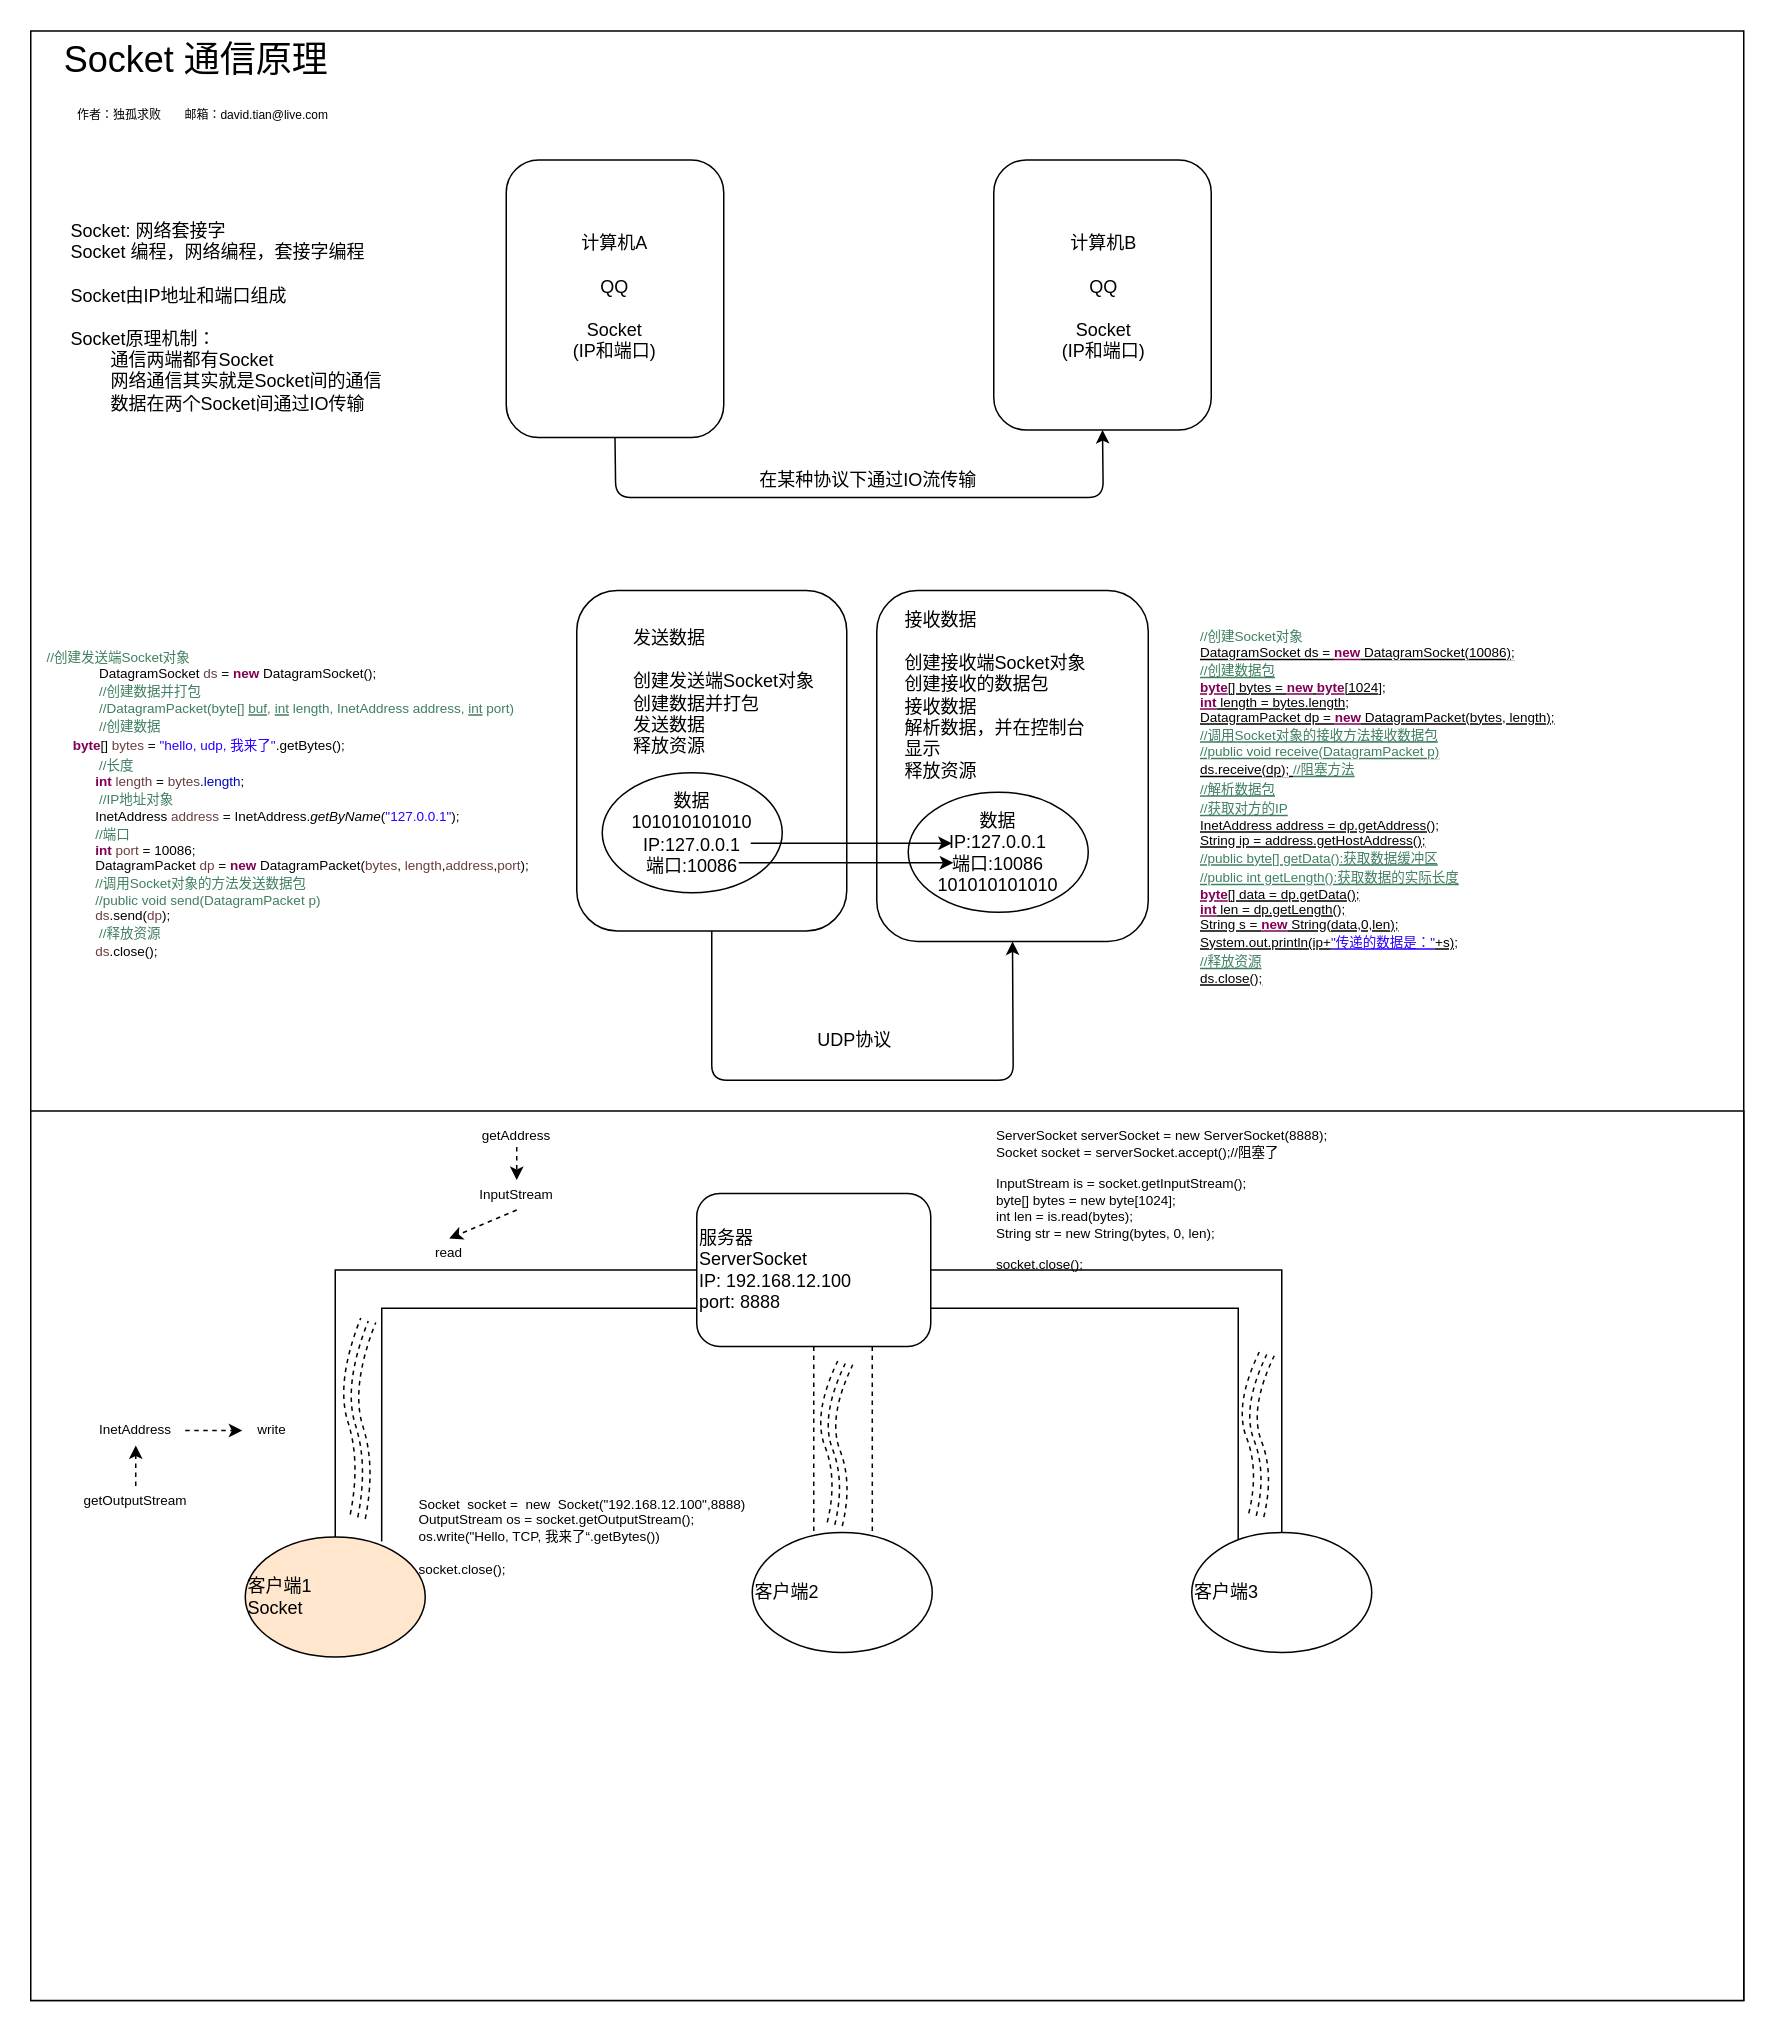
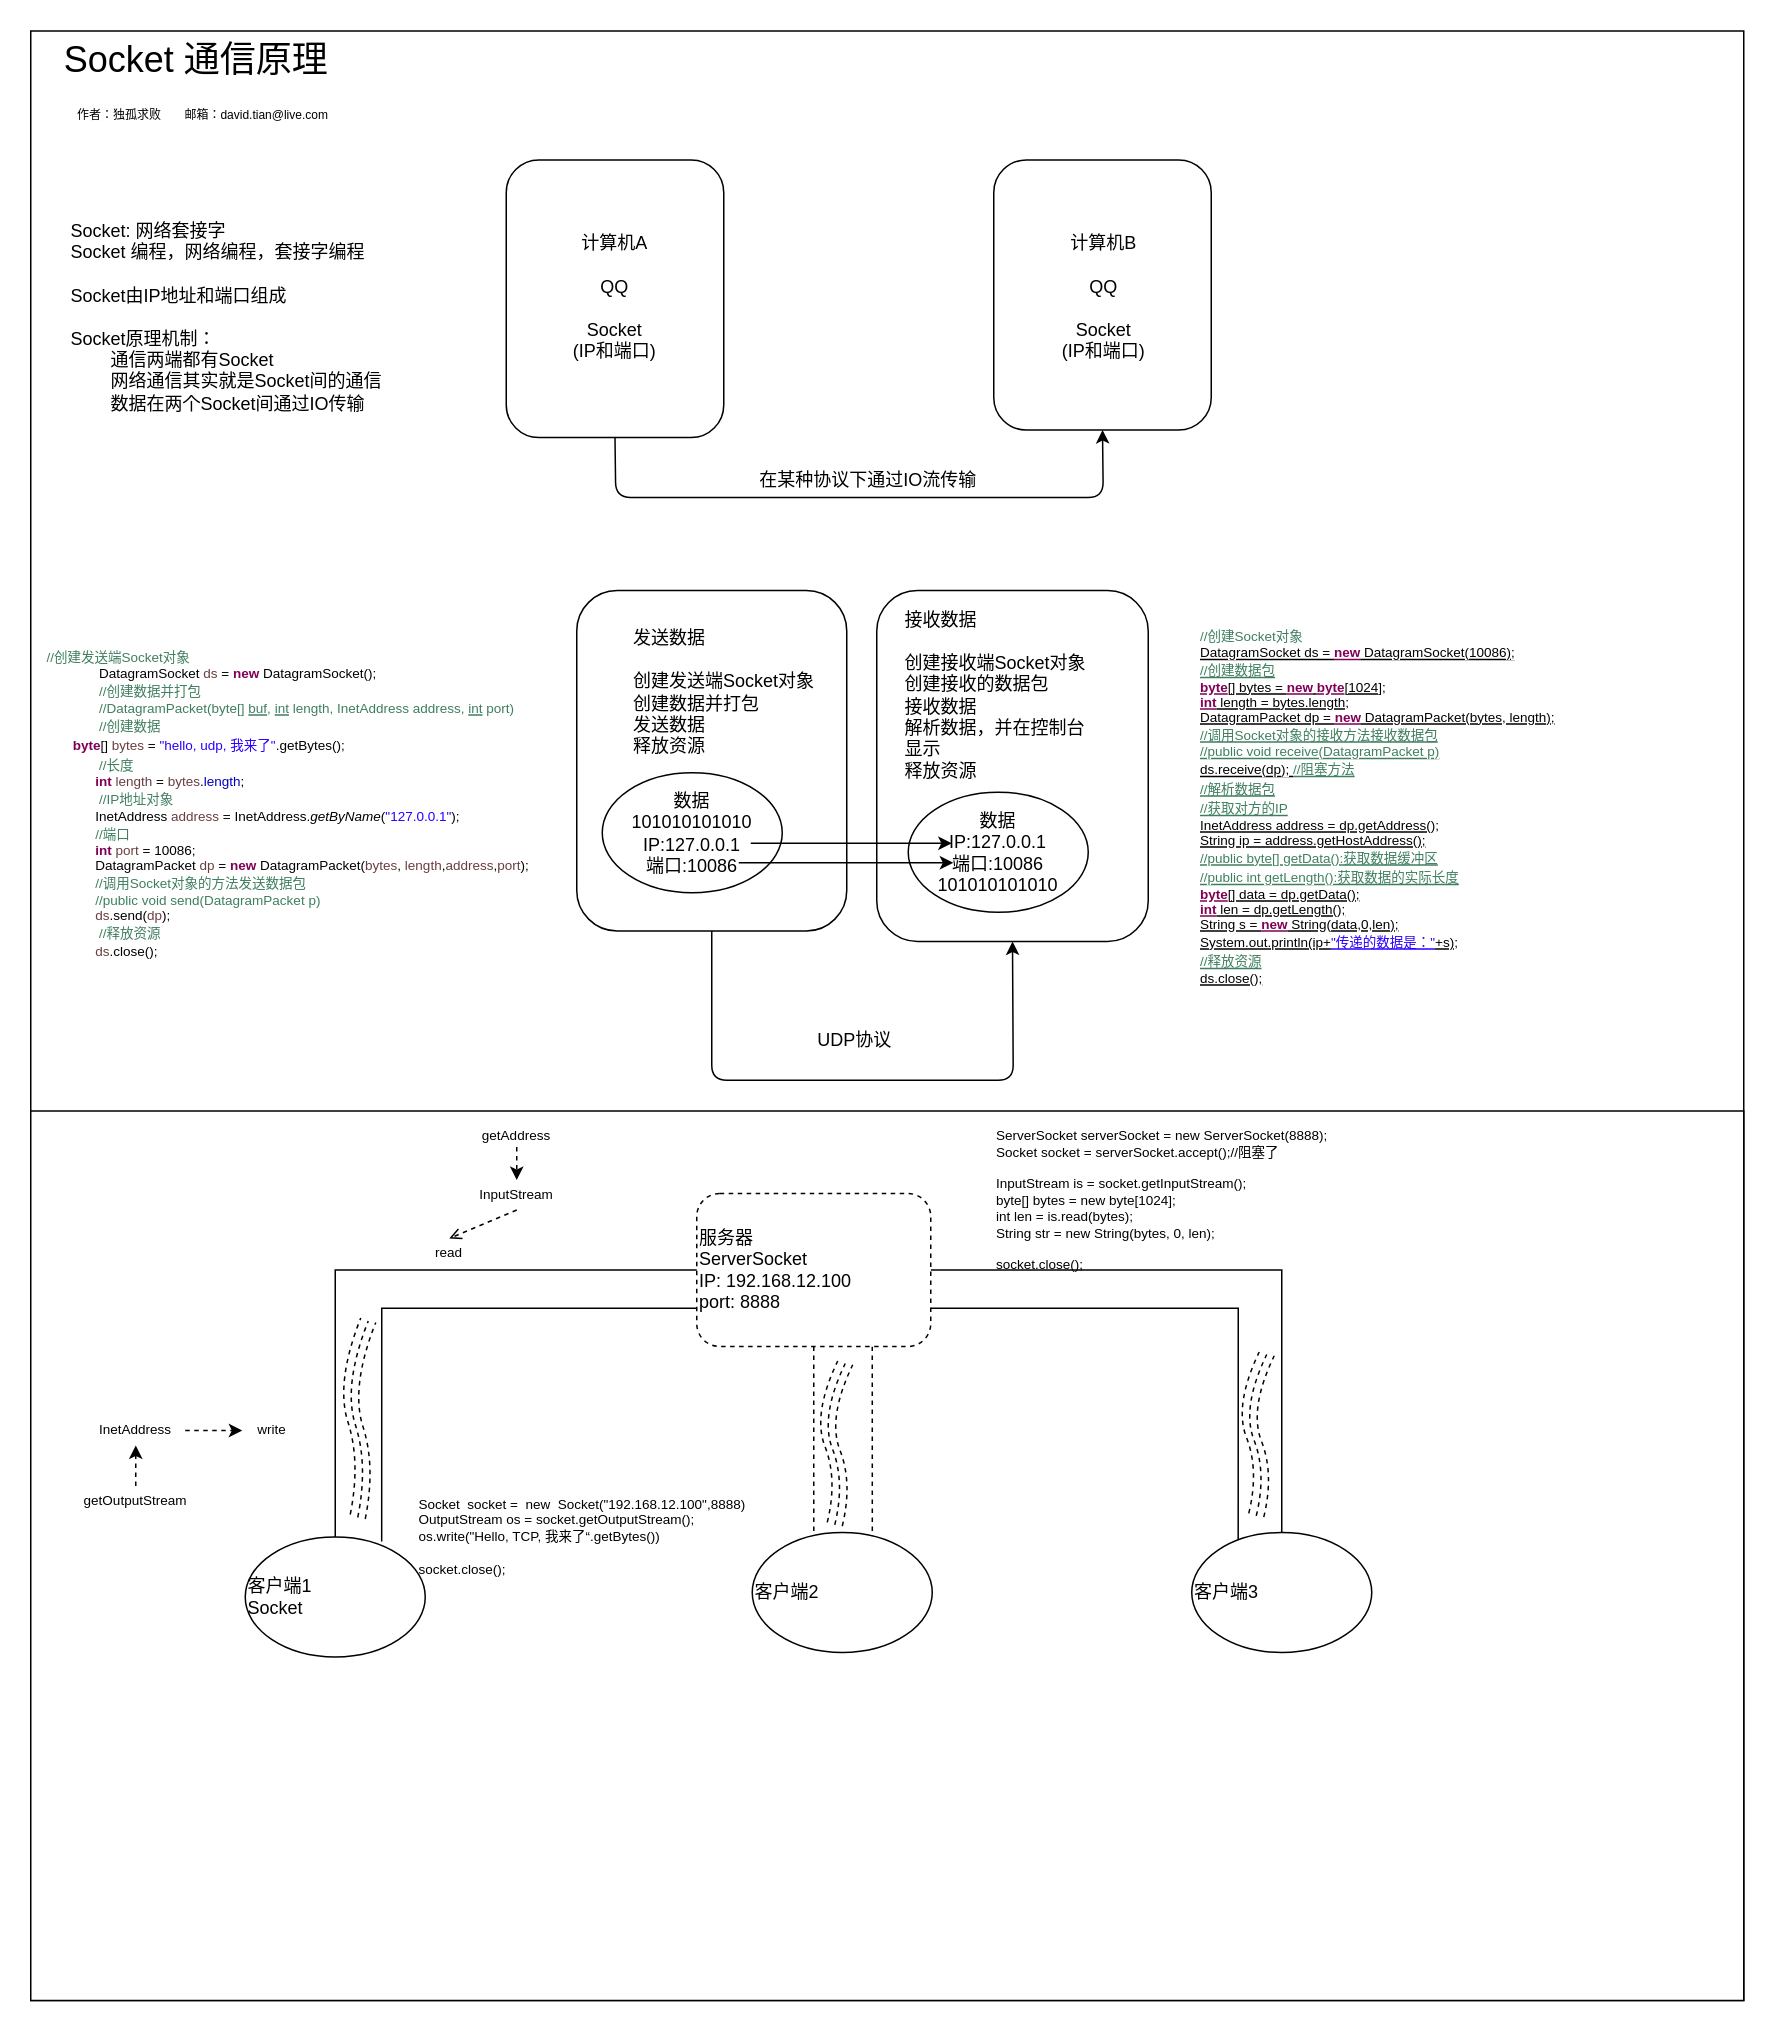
edge "InputStream" -> "read": arrowhead classic -> open
node "服务器ServerSocketIP: 192.168.12.100port: 8888": style solid -> dashed
node "客户端1 Socket": fillcolor #ffe6cc -> #ffffff
